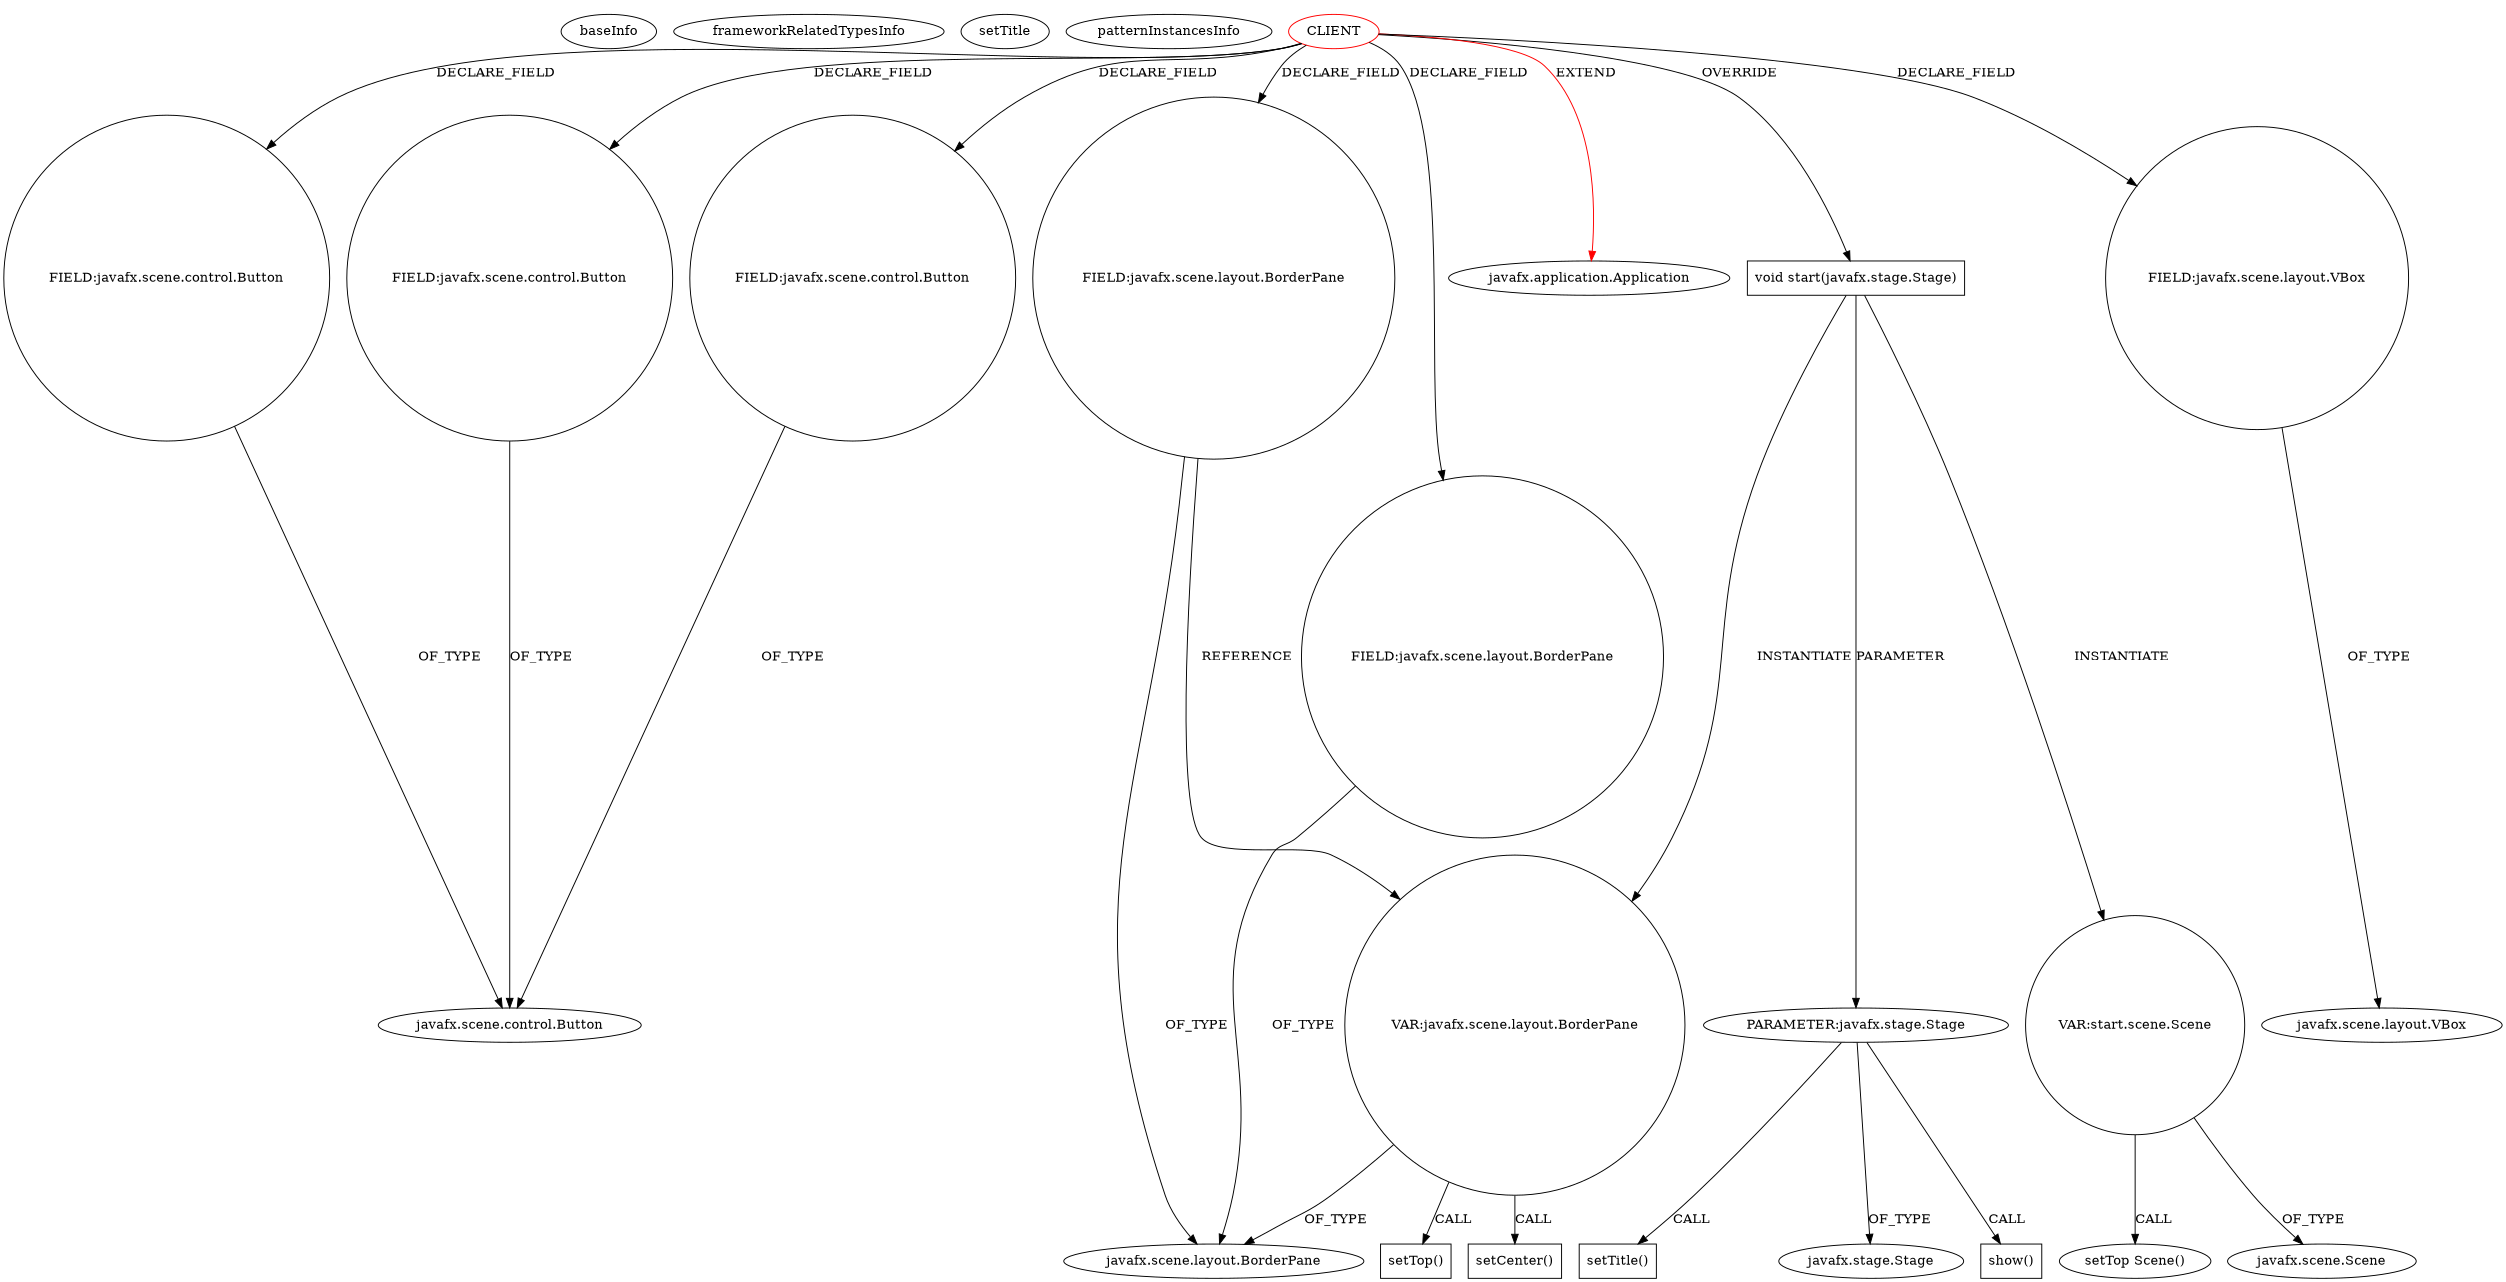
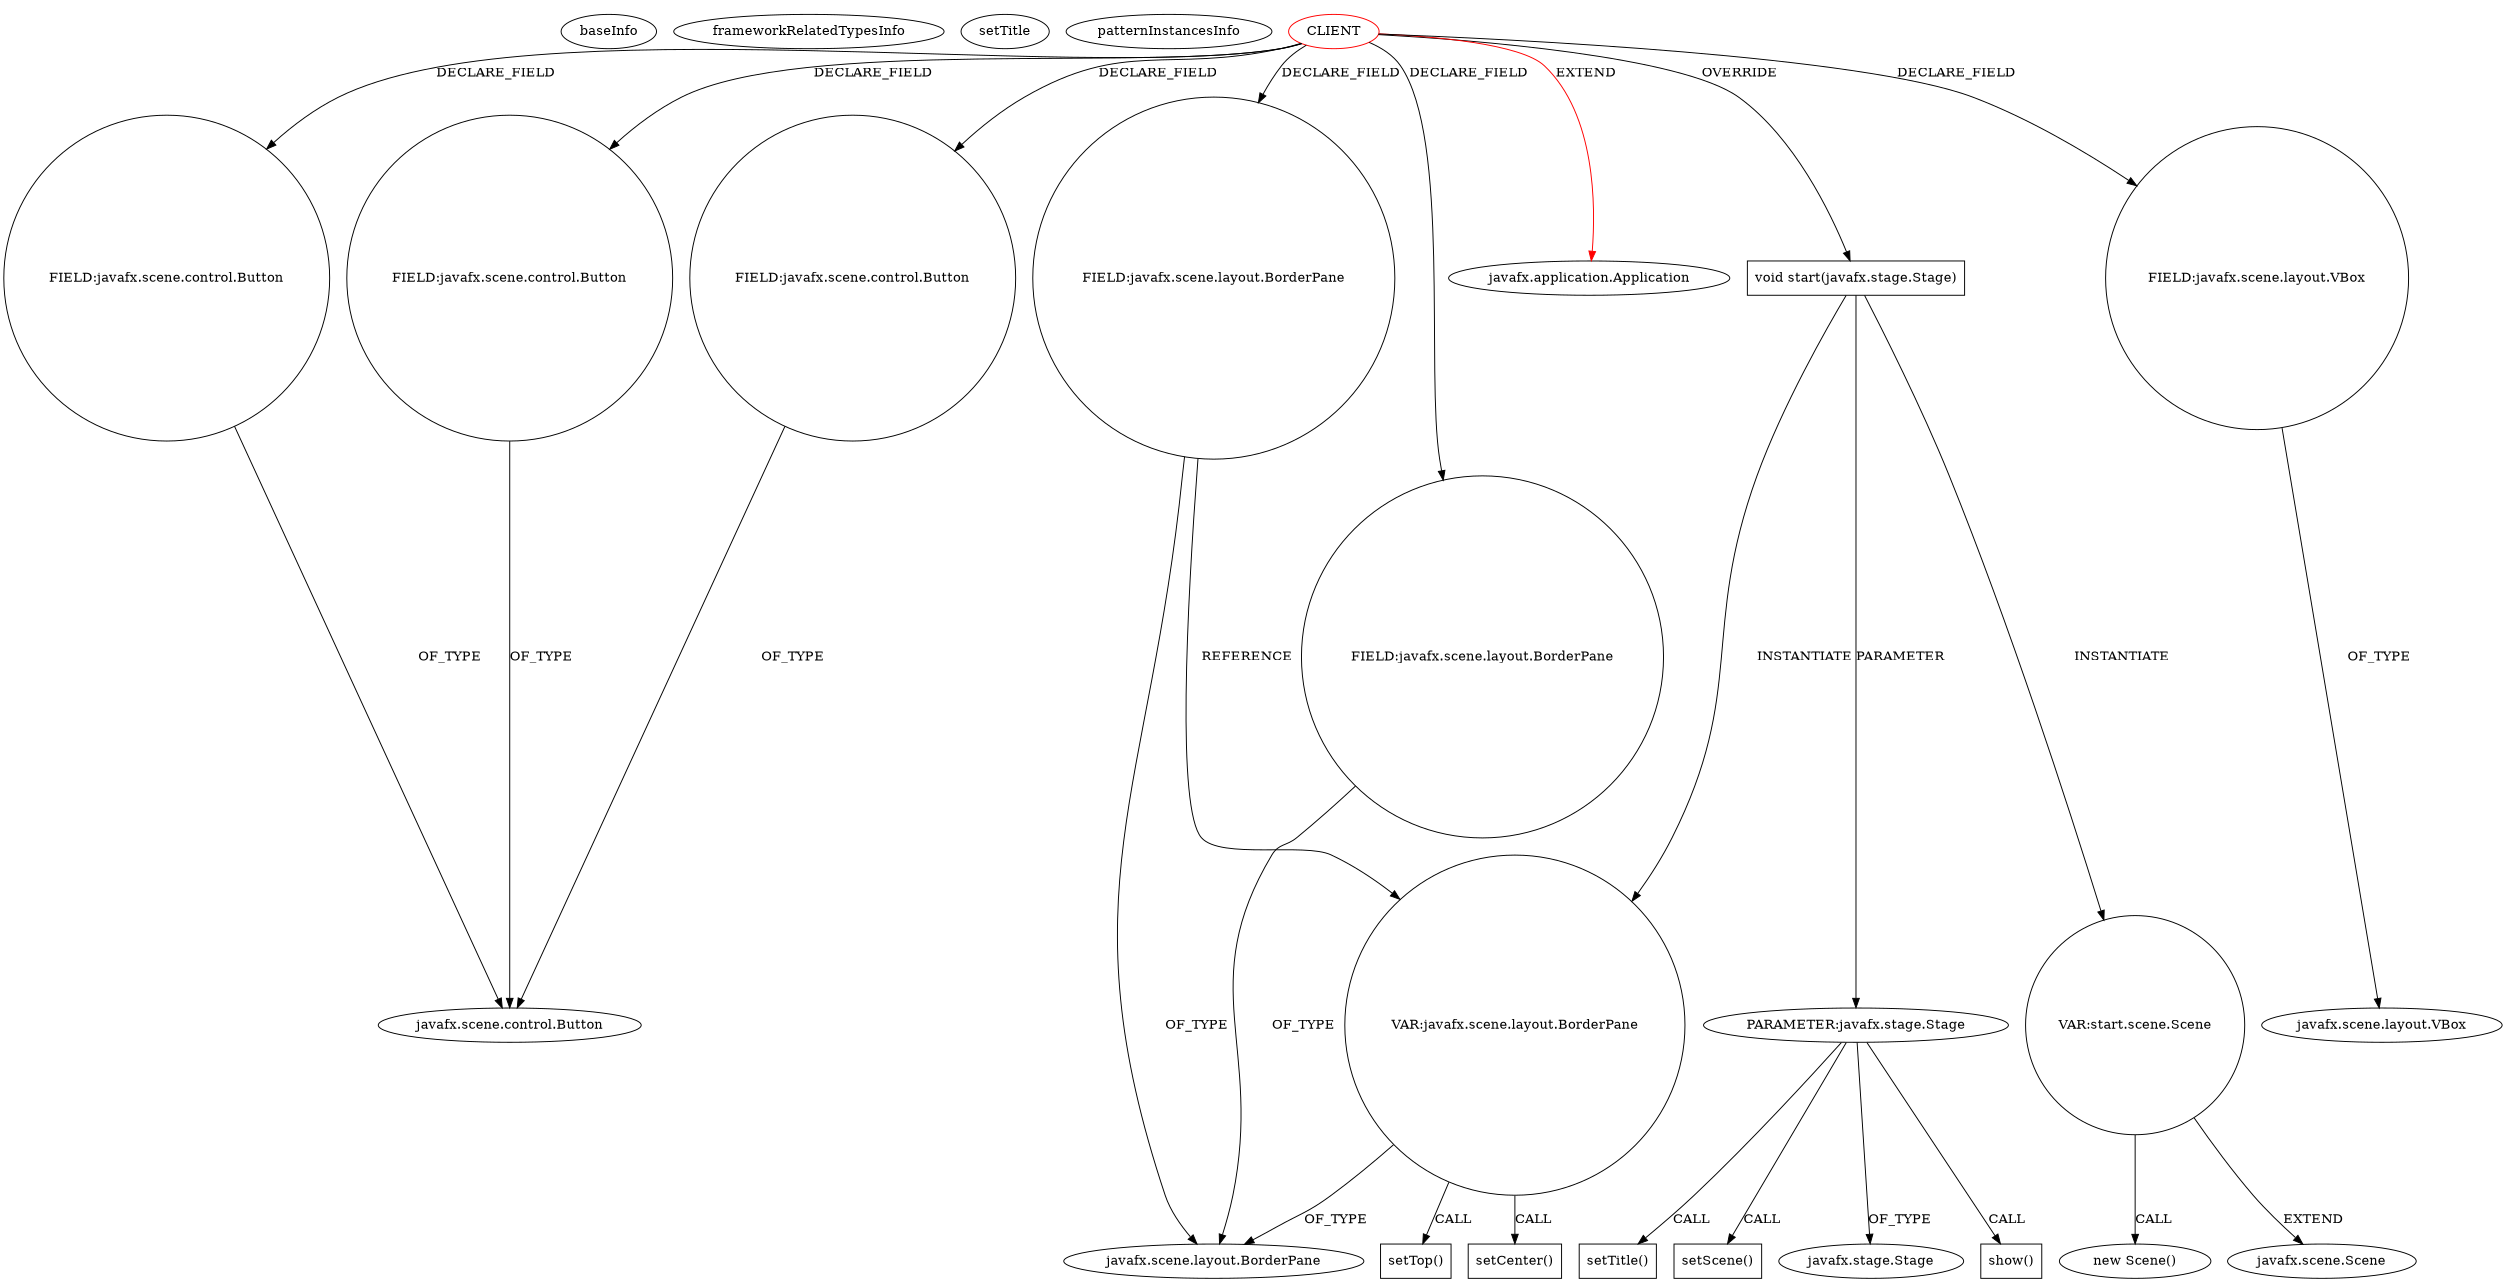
edge "VAR:start.scene.Scene" -> "javafx.scene.Scene": label "OF_TYPE" -> "EXTEND"
node "setScene()": added
node "setTop Scene()": label "setTop Scene()" -> "new Scene()"
